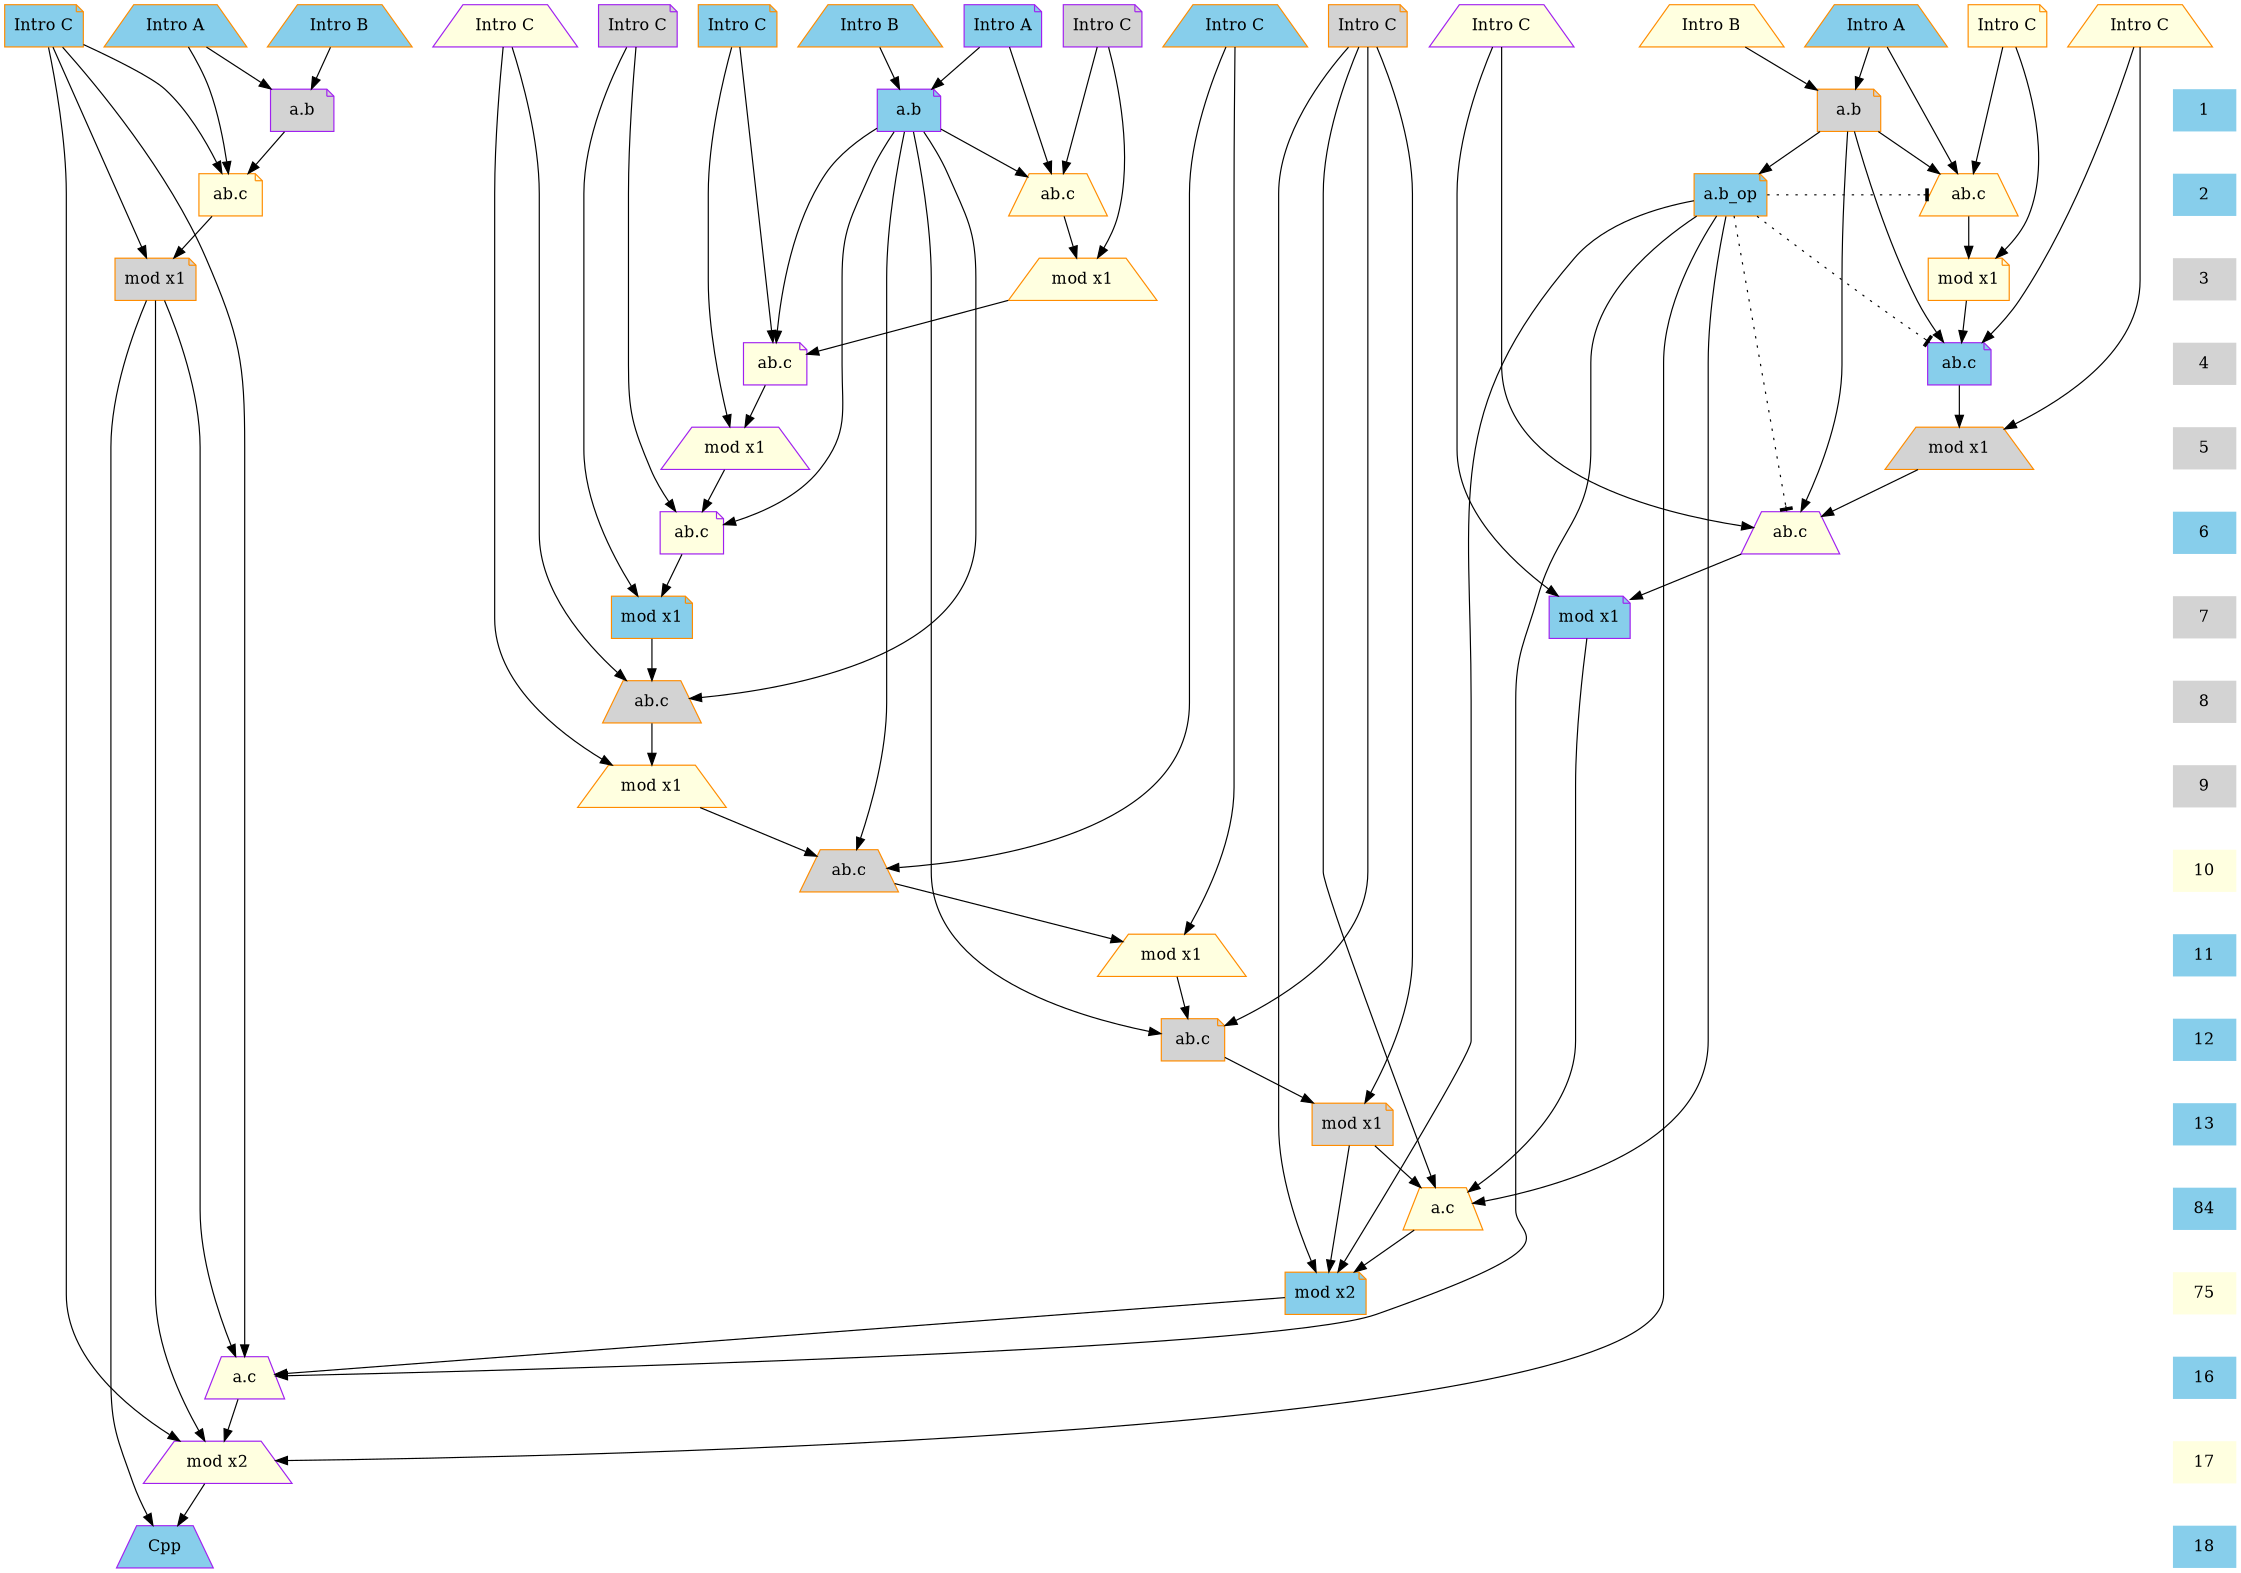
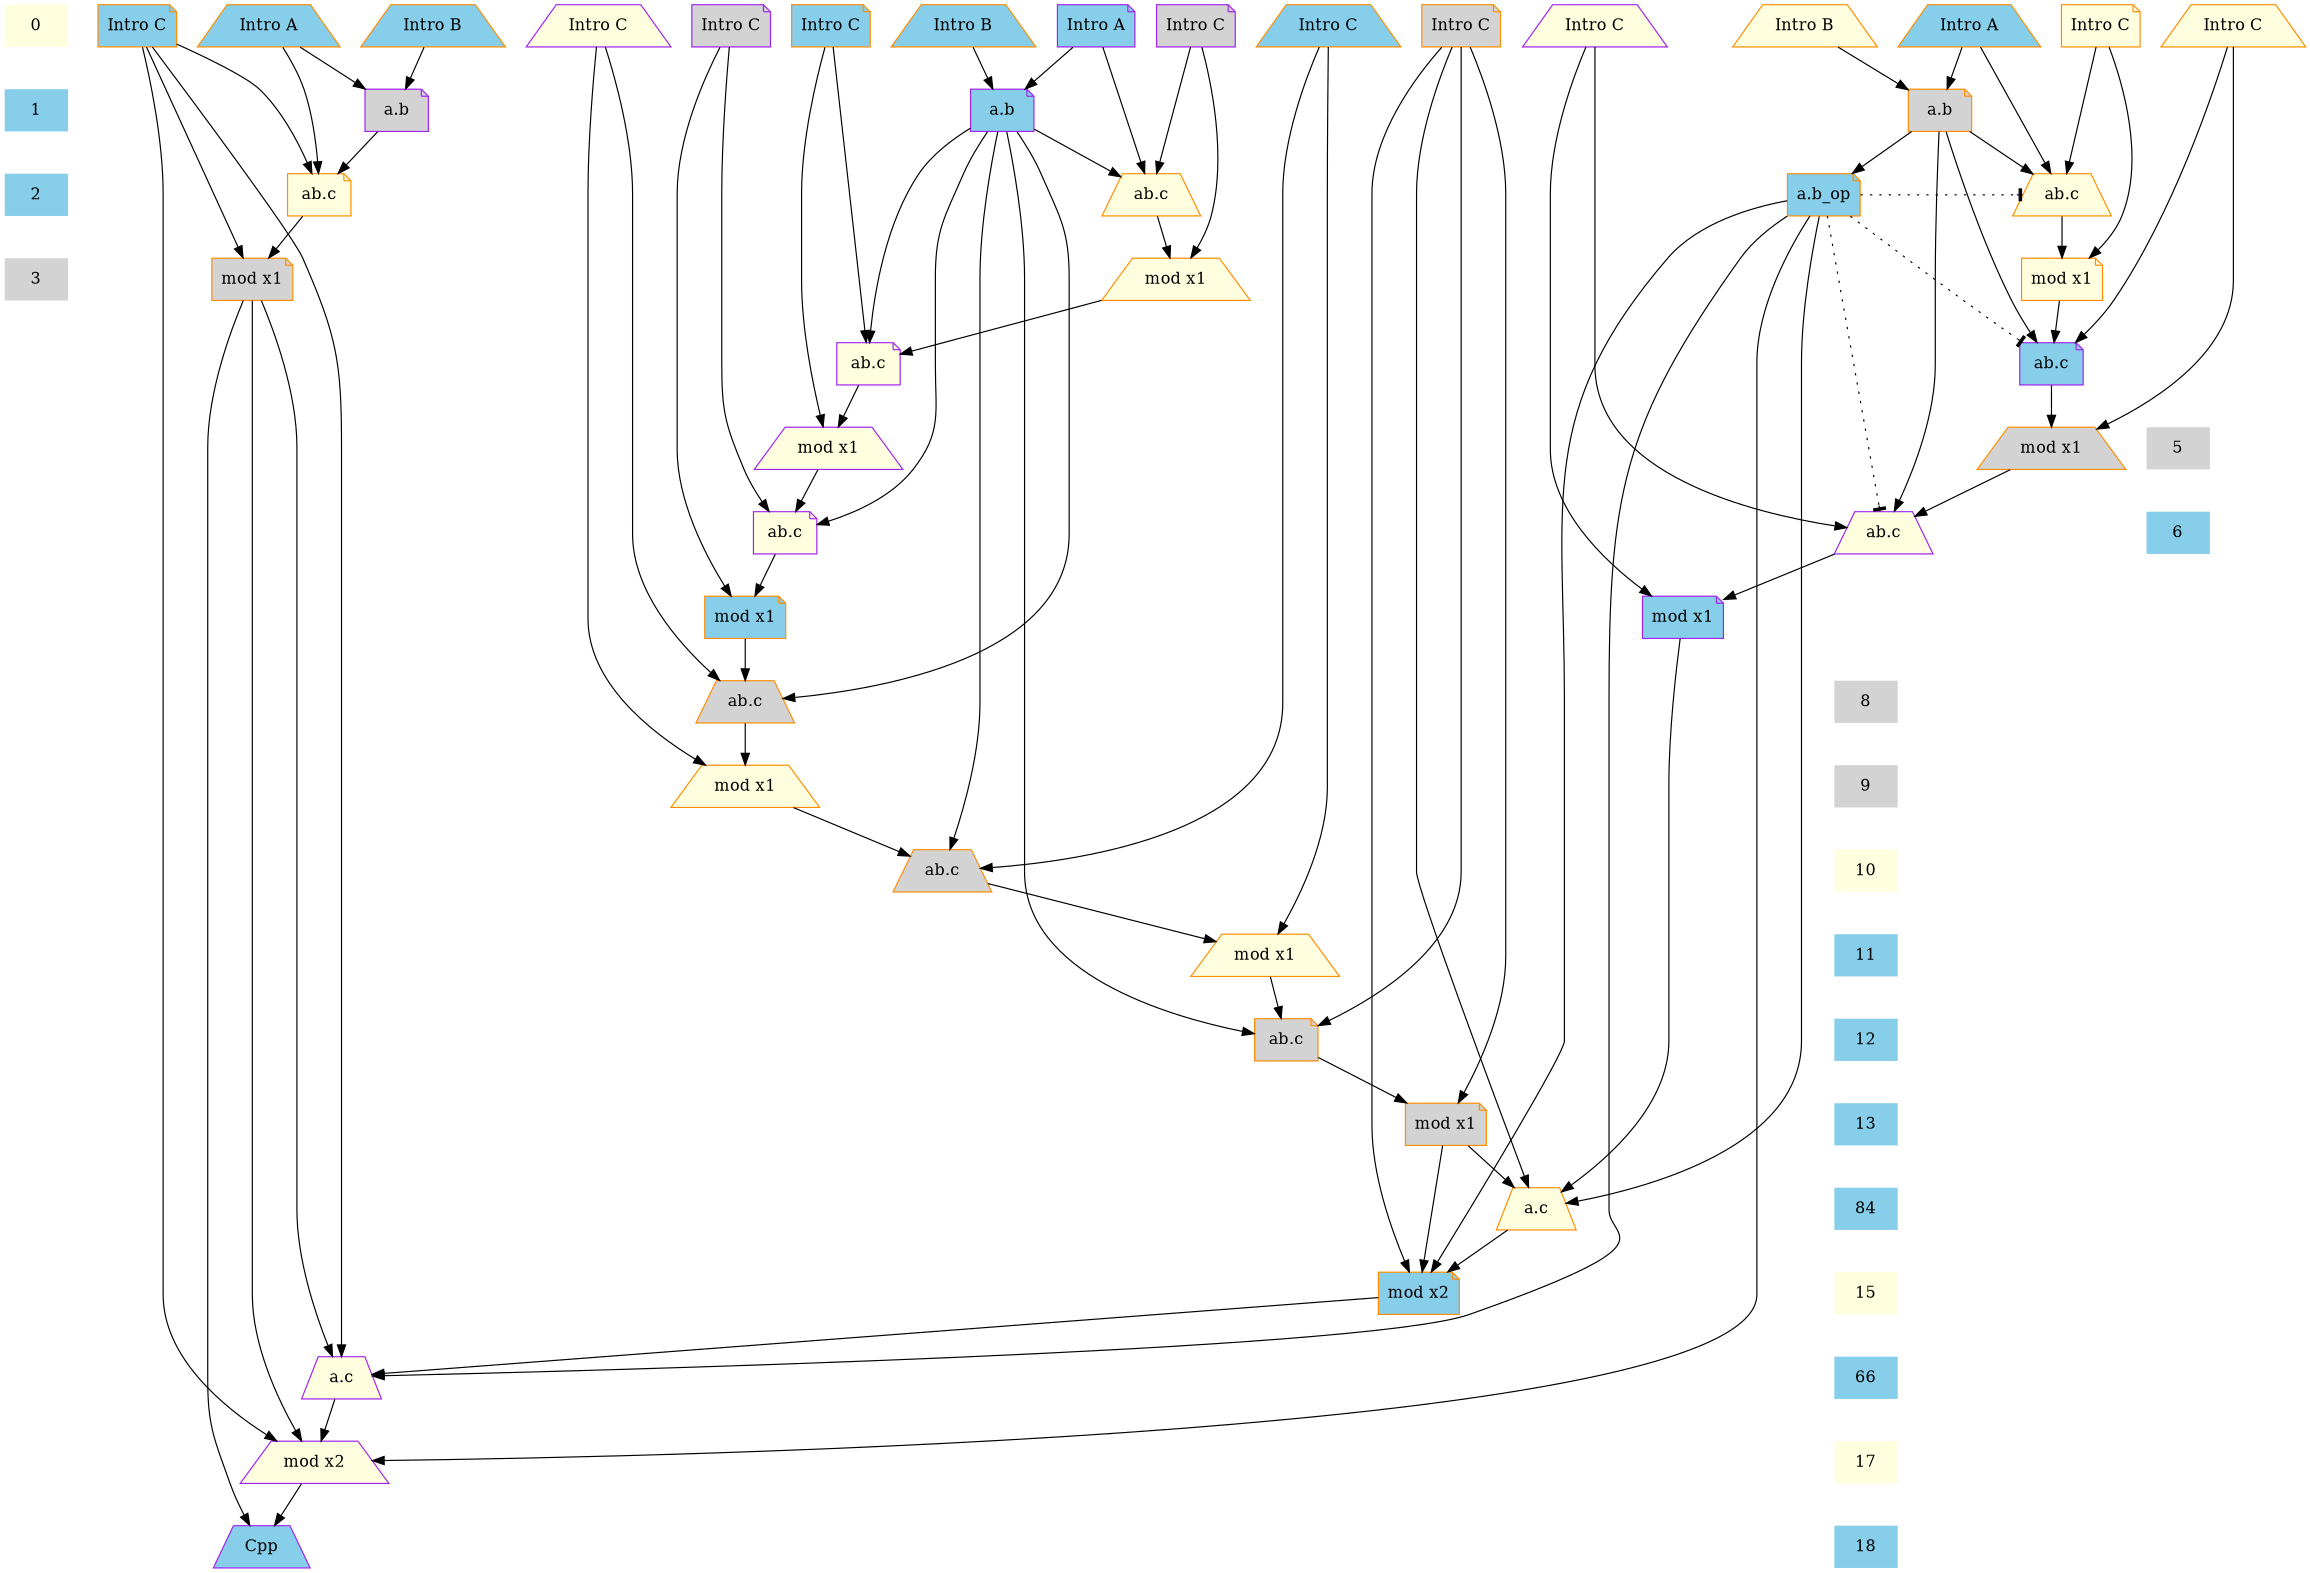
node "0": added
node "4": removed
node "7": removed
node "75": label "75" -> "15"
node "16": label "16" -> "66"
